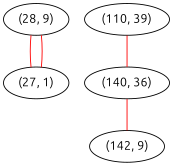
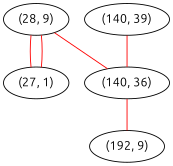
node "(110, 39)": label "(110, 39)" -> "(140, 39)"
edge "(28, 9)" -- "(140, 36)": added
node "(142, 9)": label "(142, 9)" -> "(192, 9)"
